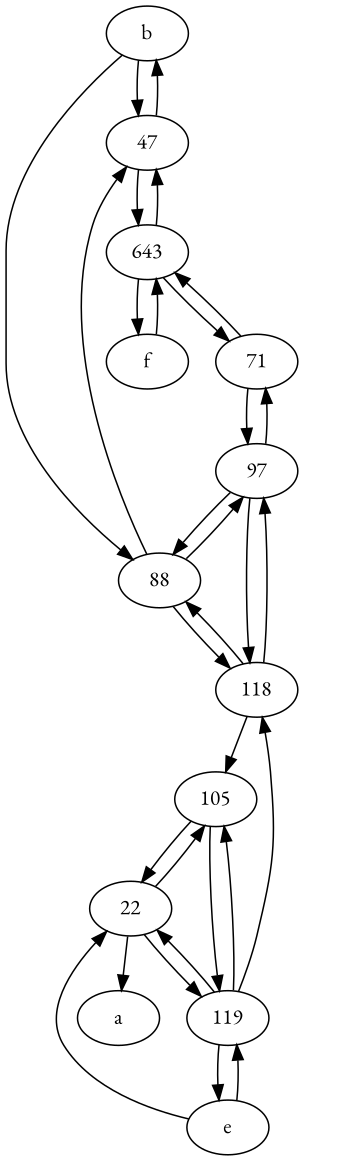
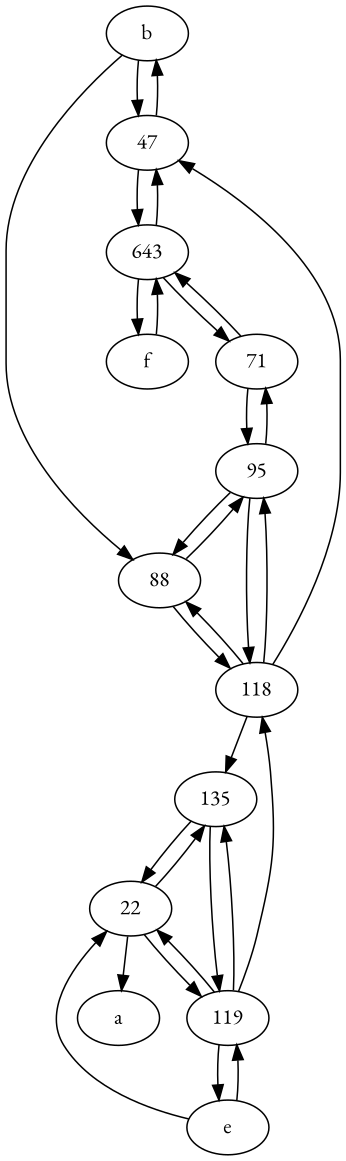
edge "88" -> "47": now "118" -> "47"
node "97": label "97" -> "95"
node "105": label "105" -> "135"
